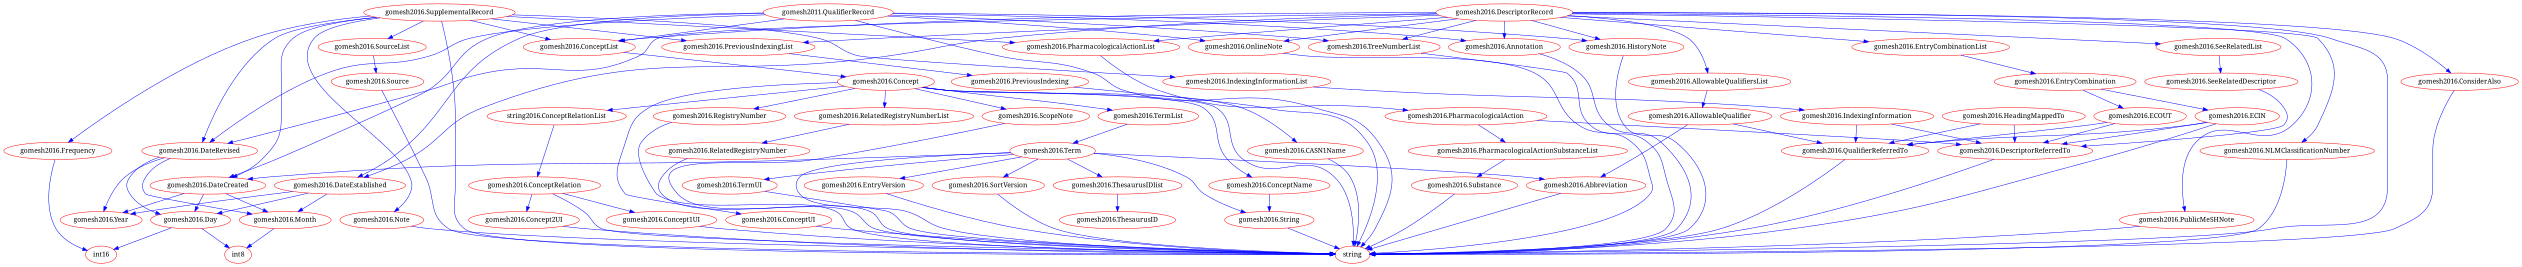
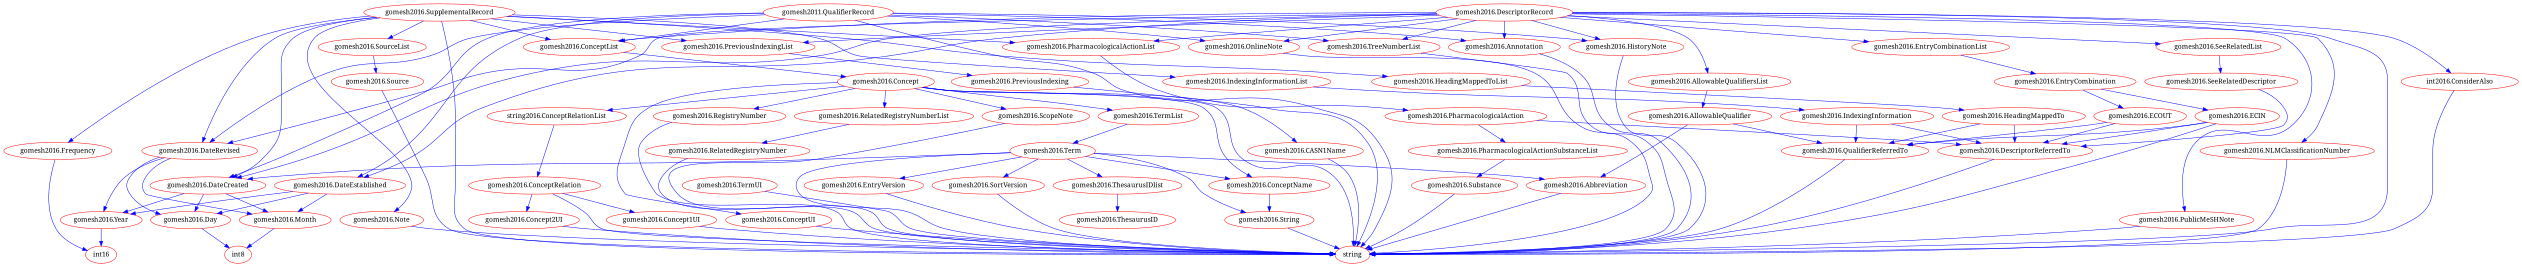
edge "gomesh2016.DescriptorRecord" -> "gomesh2016.DateCreated": added
node "gomesh2016.HeadingMappedToList": added
node "gomesh2016.ConsiderAlso": label "gomesh2016.ConsiderAlso" -> "int2016.ConsiderAlso"
edge "gomesh2016.Term" -> "gomesh2016.TermUI": now "gomesh2016.Term" -> "gomesh2016.ConceptName"
edge "gomesh2016.Day" -> "int16": now "gomesh2016.Year" -> "int16"
